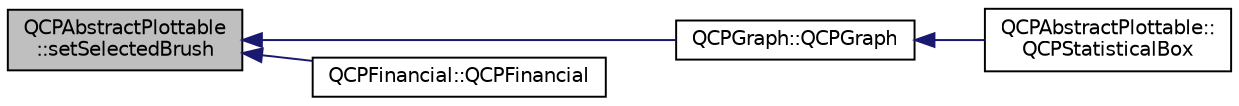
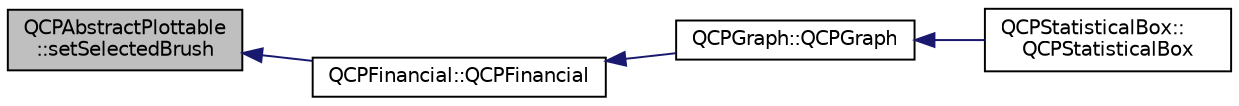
edge "QCPGraph::QCPGraph" -> "QCPAbstractPlottable ::setSelectedBrush": now "QCPGraph::QCPGraph" -> "QCPFinancial::QCPFinancial"
node "QCPAbstractPlottable:: QCPStatisticalBox": label "QCPAbstractPlottable:: QCPStatisticalBox" -> "QCPStatisticalBox:: QCPStatisticalBox"
